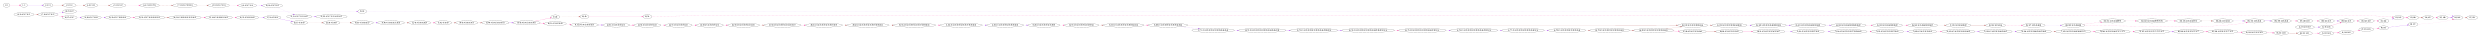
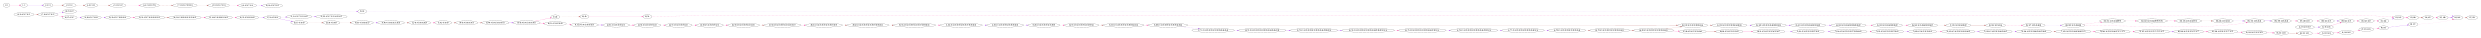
edge "10, 10: 4 5 6 7 12 13" -> "11, 11: 4 5 6 7 12 13 14 15": now "27, 36: 4 5 18 19" -> "11, 11: 4 5 6 7 12 13 14 15"
